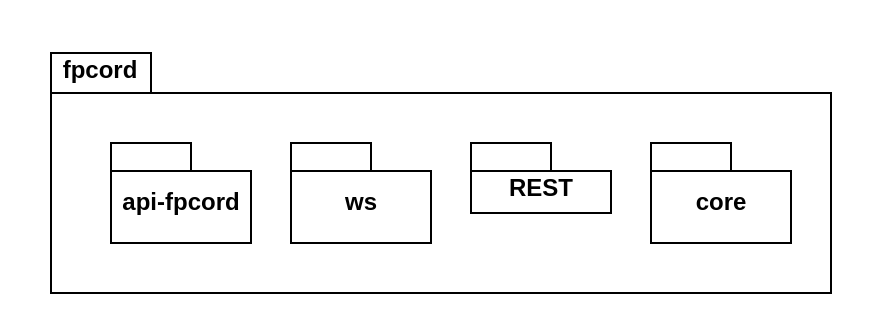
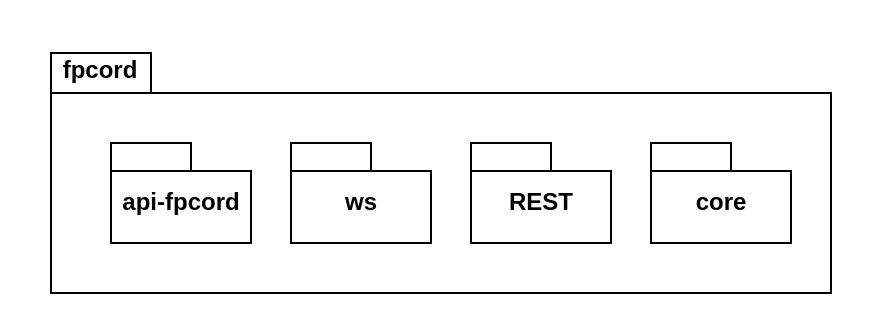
node "REST": size 140x70 -> 140x100
